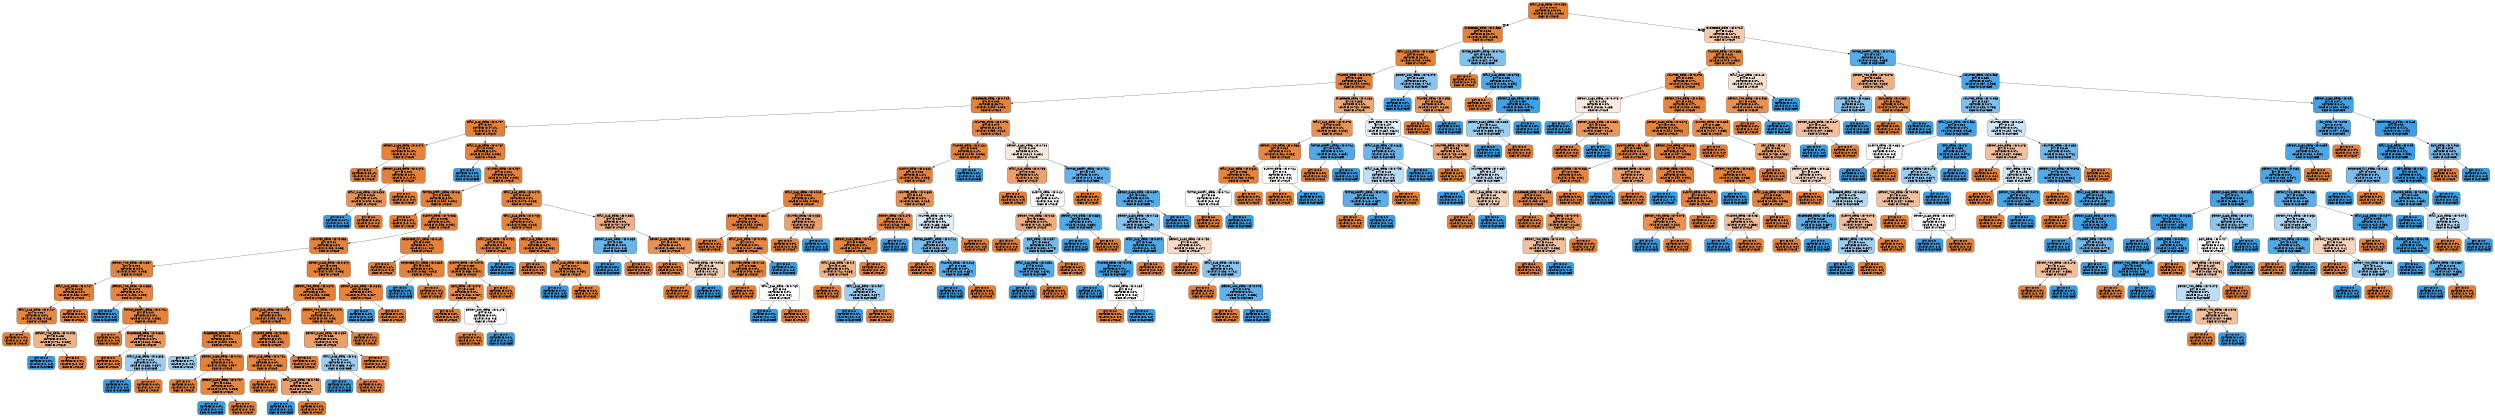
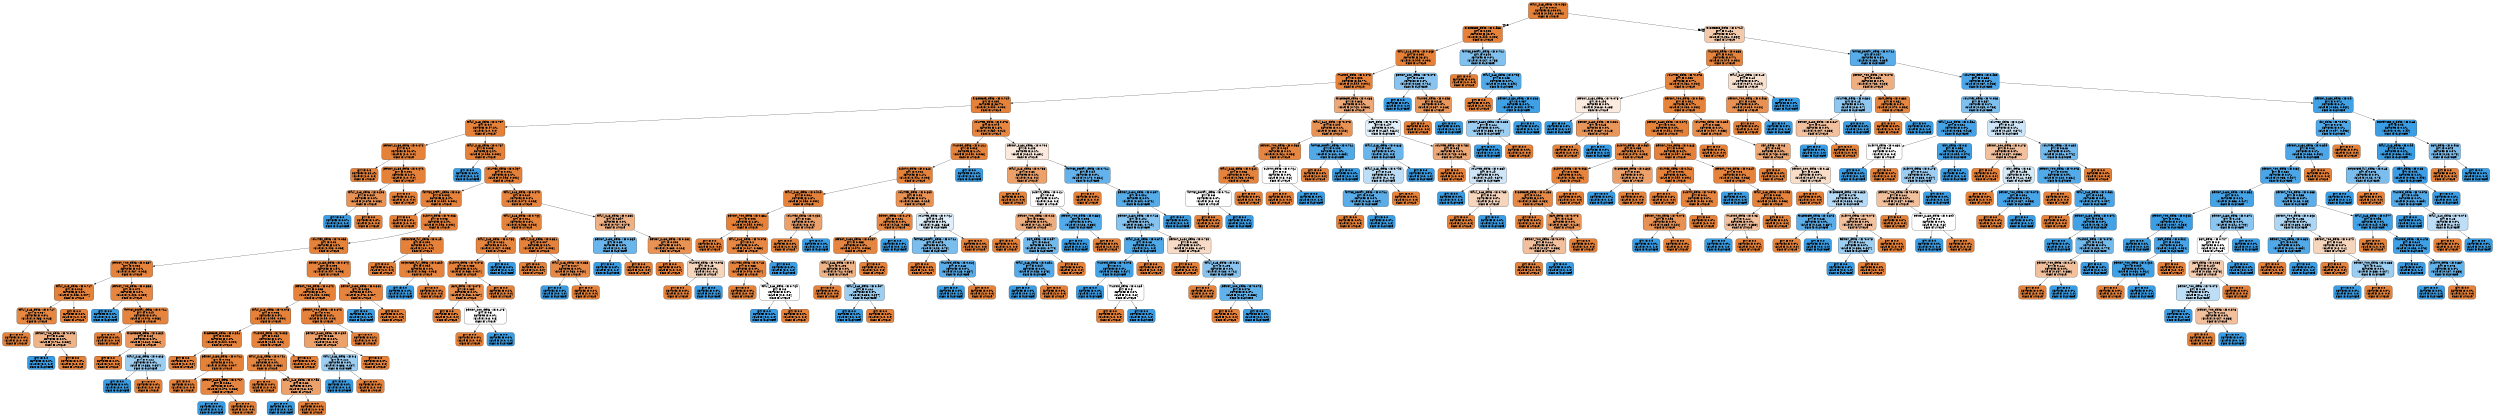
node "gini = 0.0 samples = 0.5% value = [1.0, 0.0] class = unique": fillcolor #399de5 -> #e58139
node "gini = 0.0 samples = 0.7% value = [1.0, 0.0] class = unique": fillcolor #9ccef2 -> #e58139
